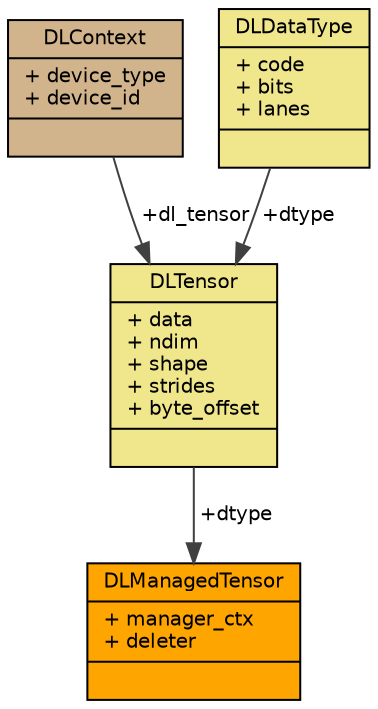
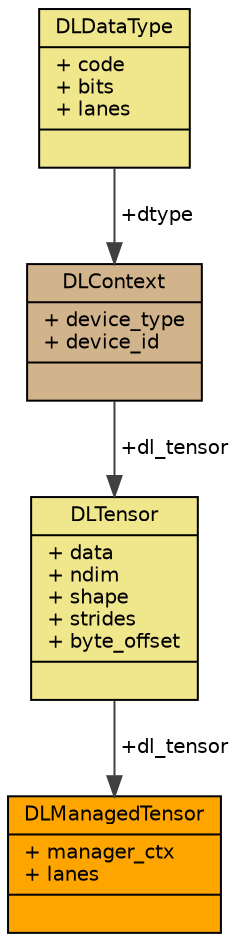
edge "DLDataType" -> "DLTensor": now "DLDataType" -> "DLContext"
edge "DLTensor" -> "DLManagedTensor": label " +dtype" -> " +dl_tensor"
node "DLManagedTensor": text "+ deleter" -> "+ lanes"
